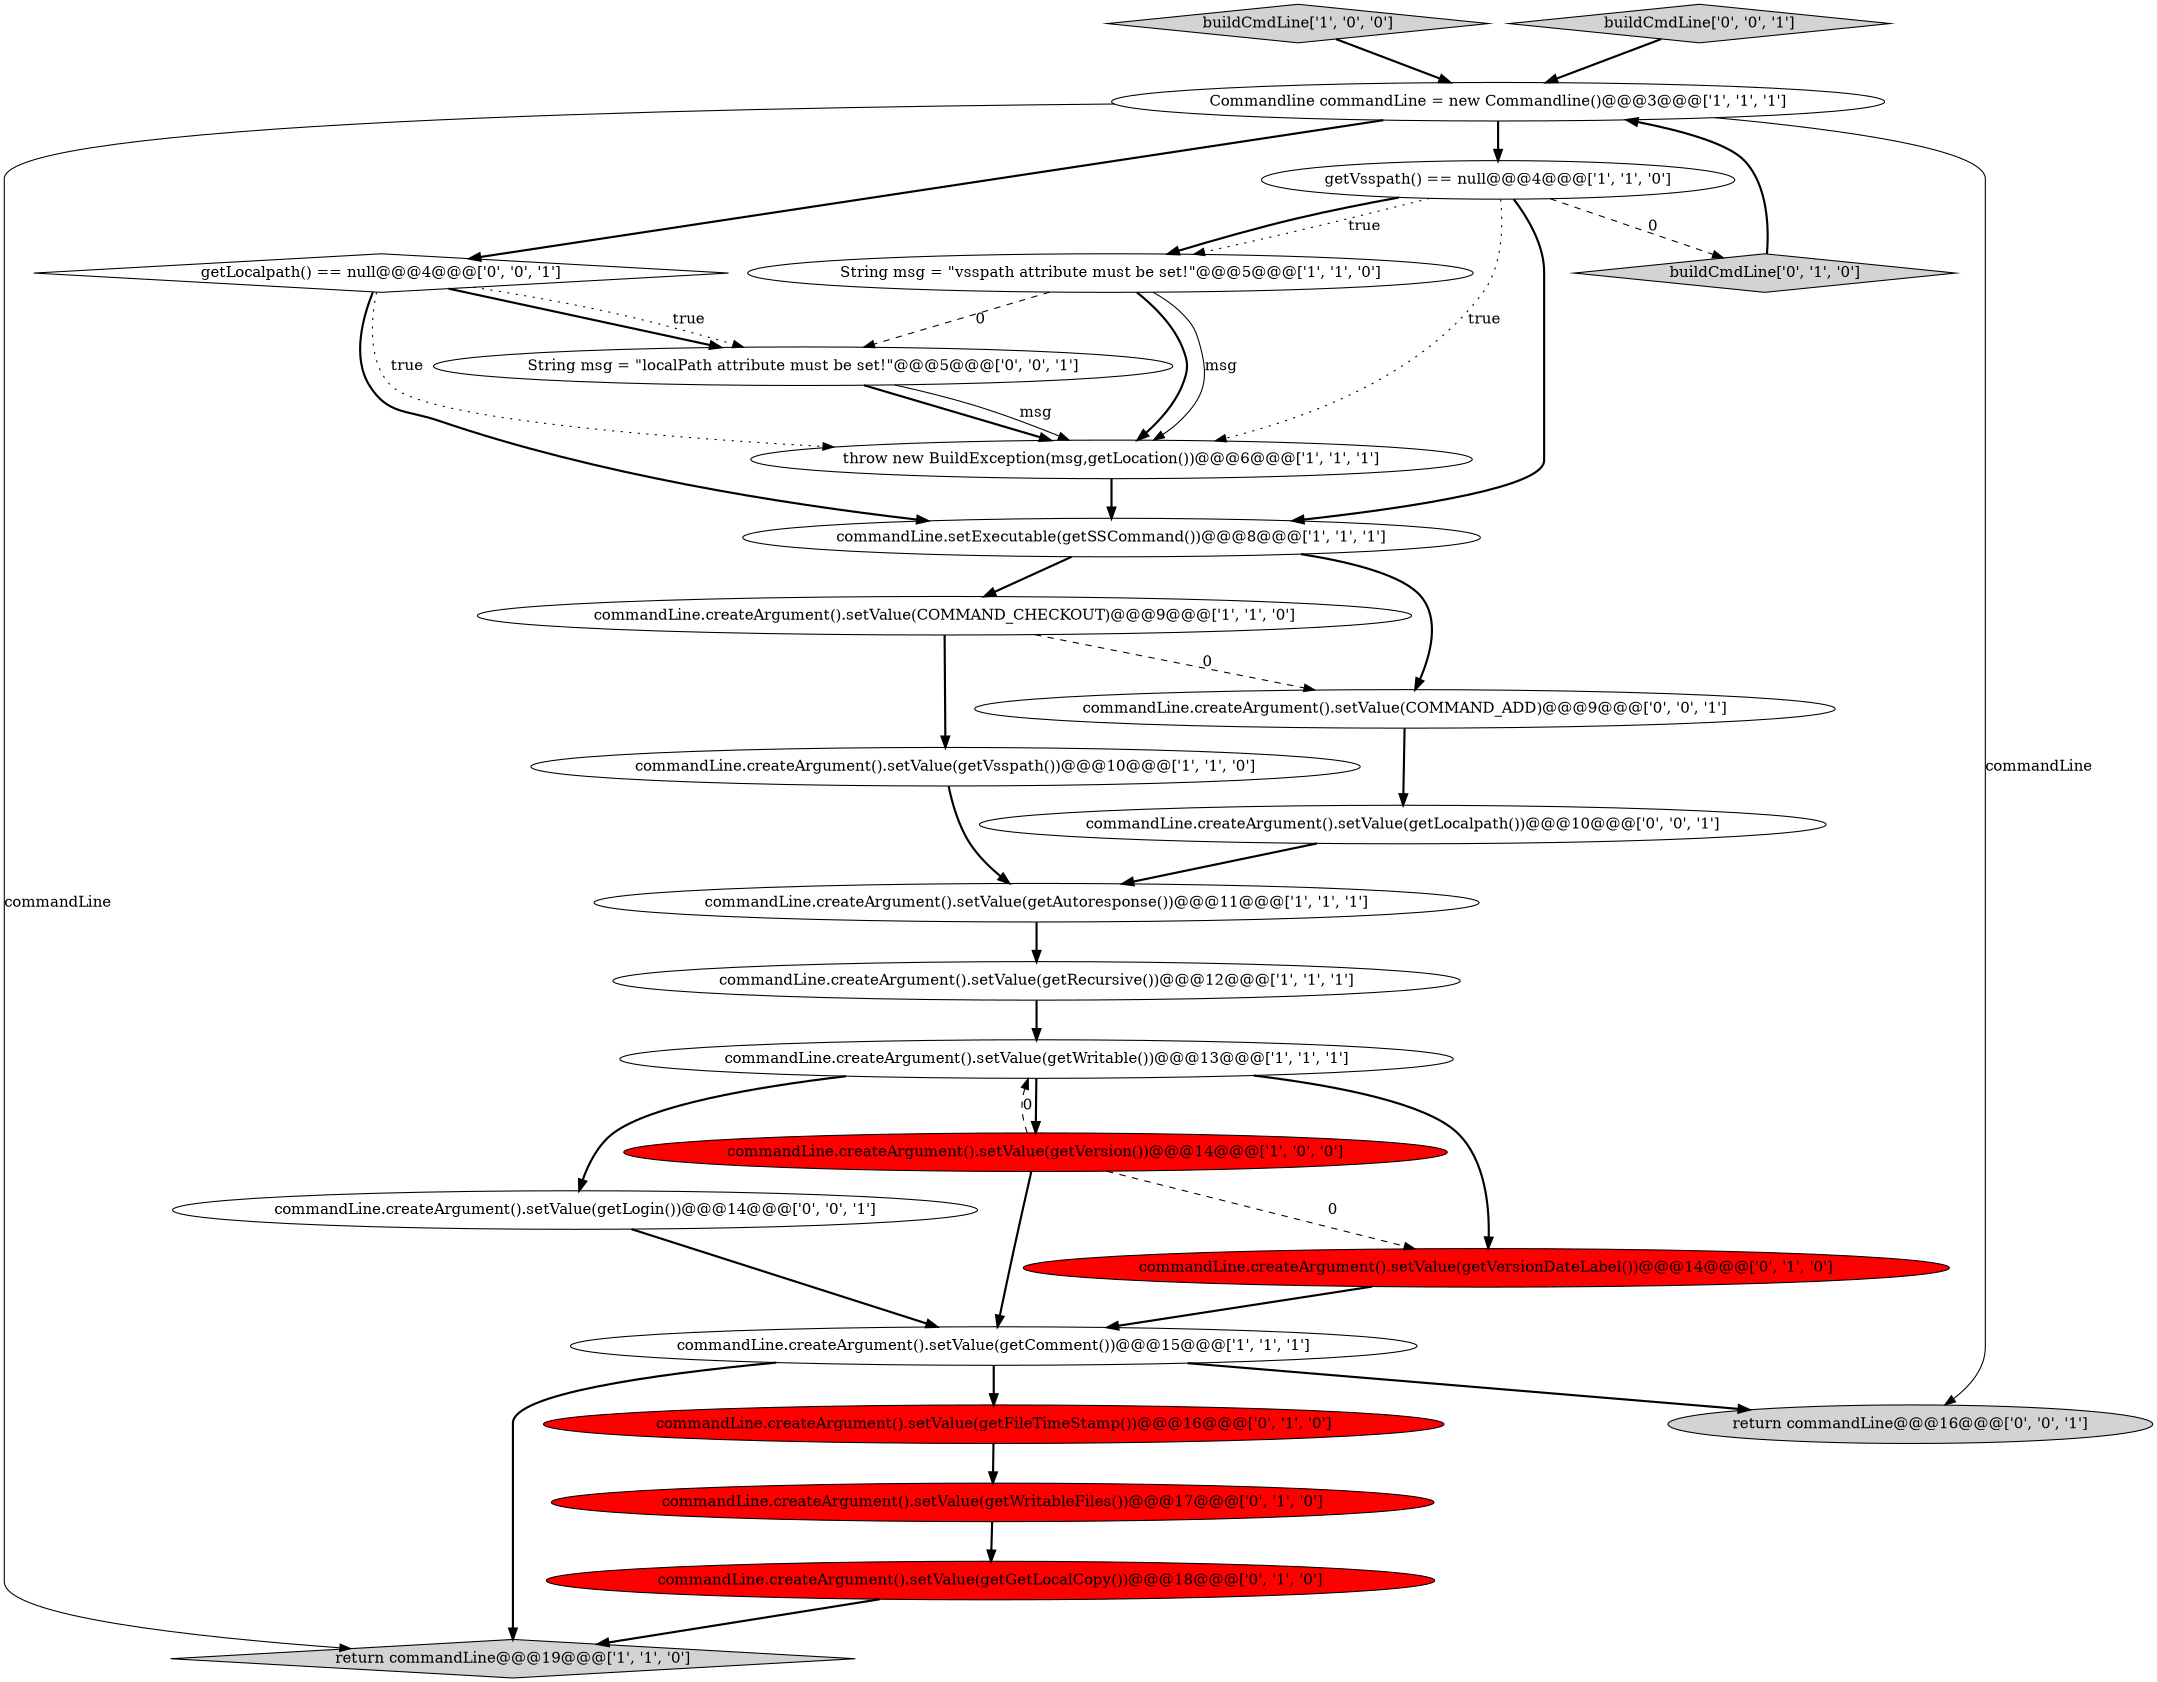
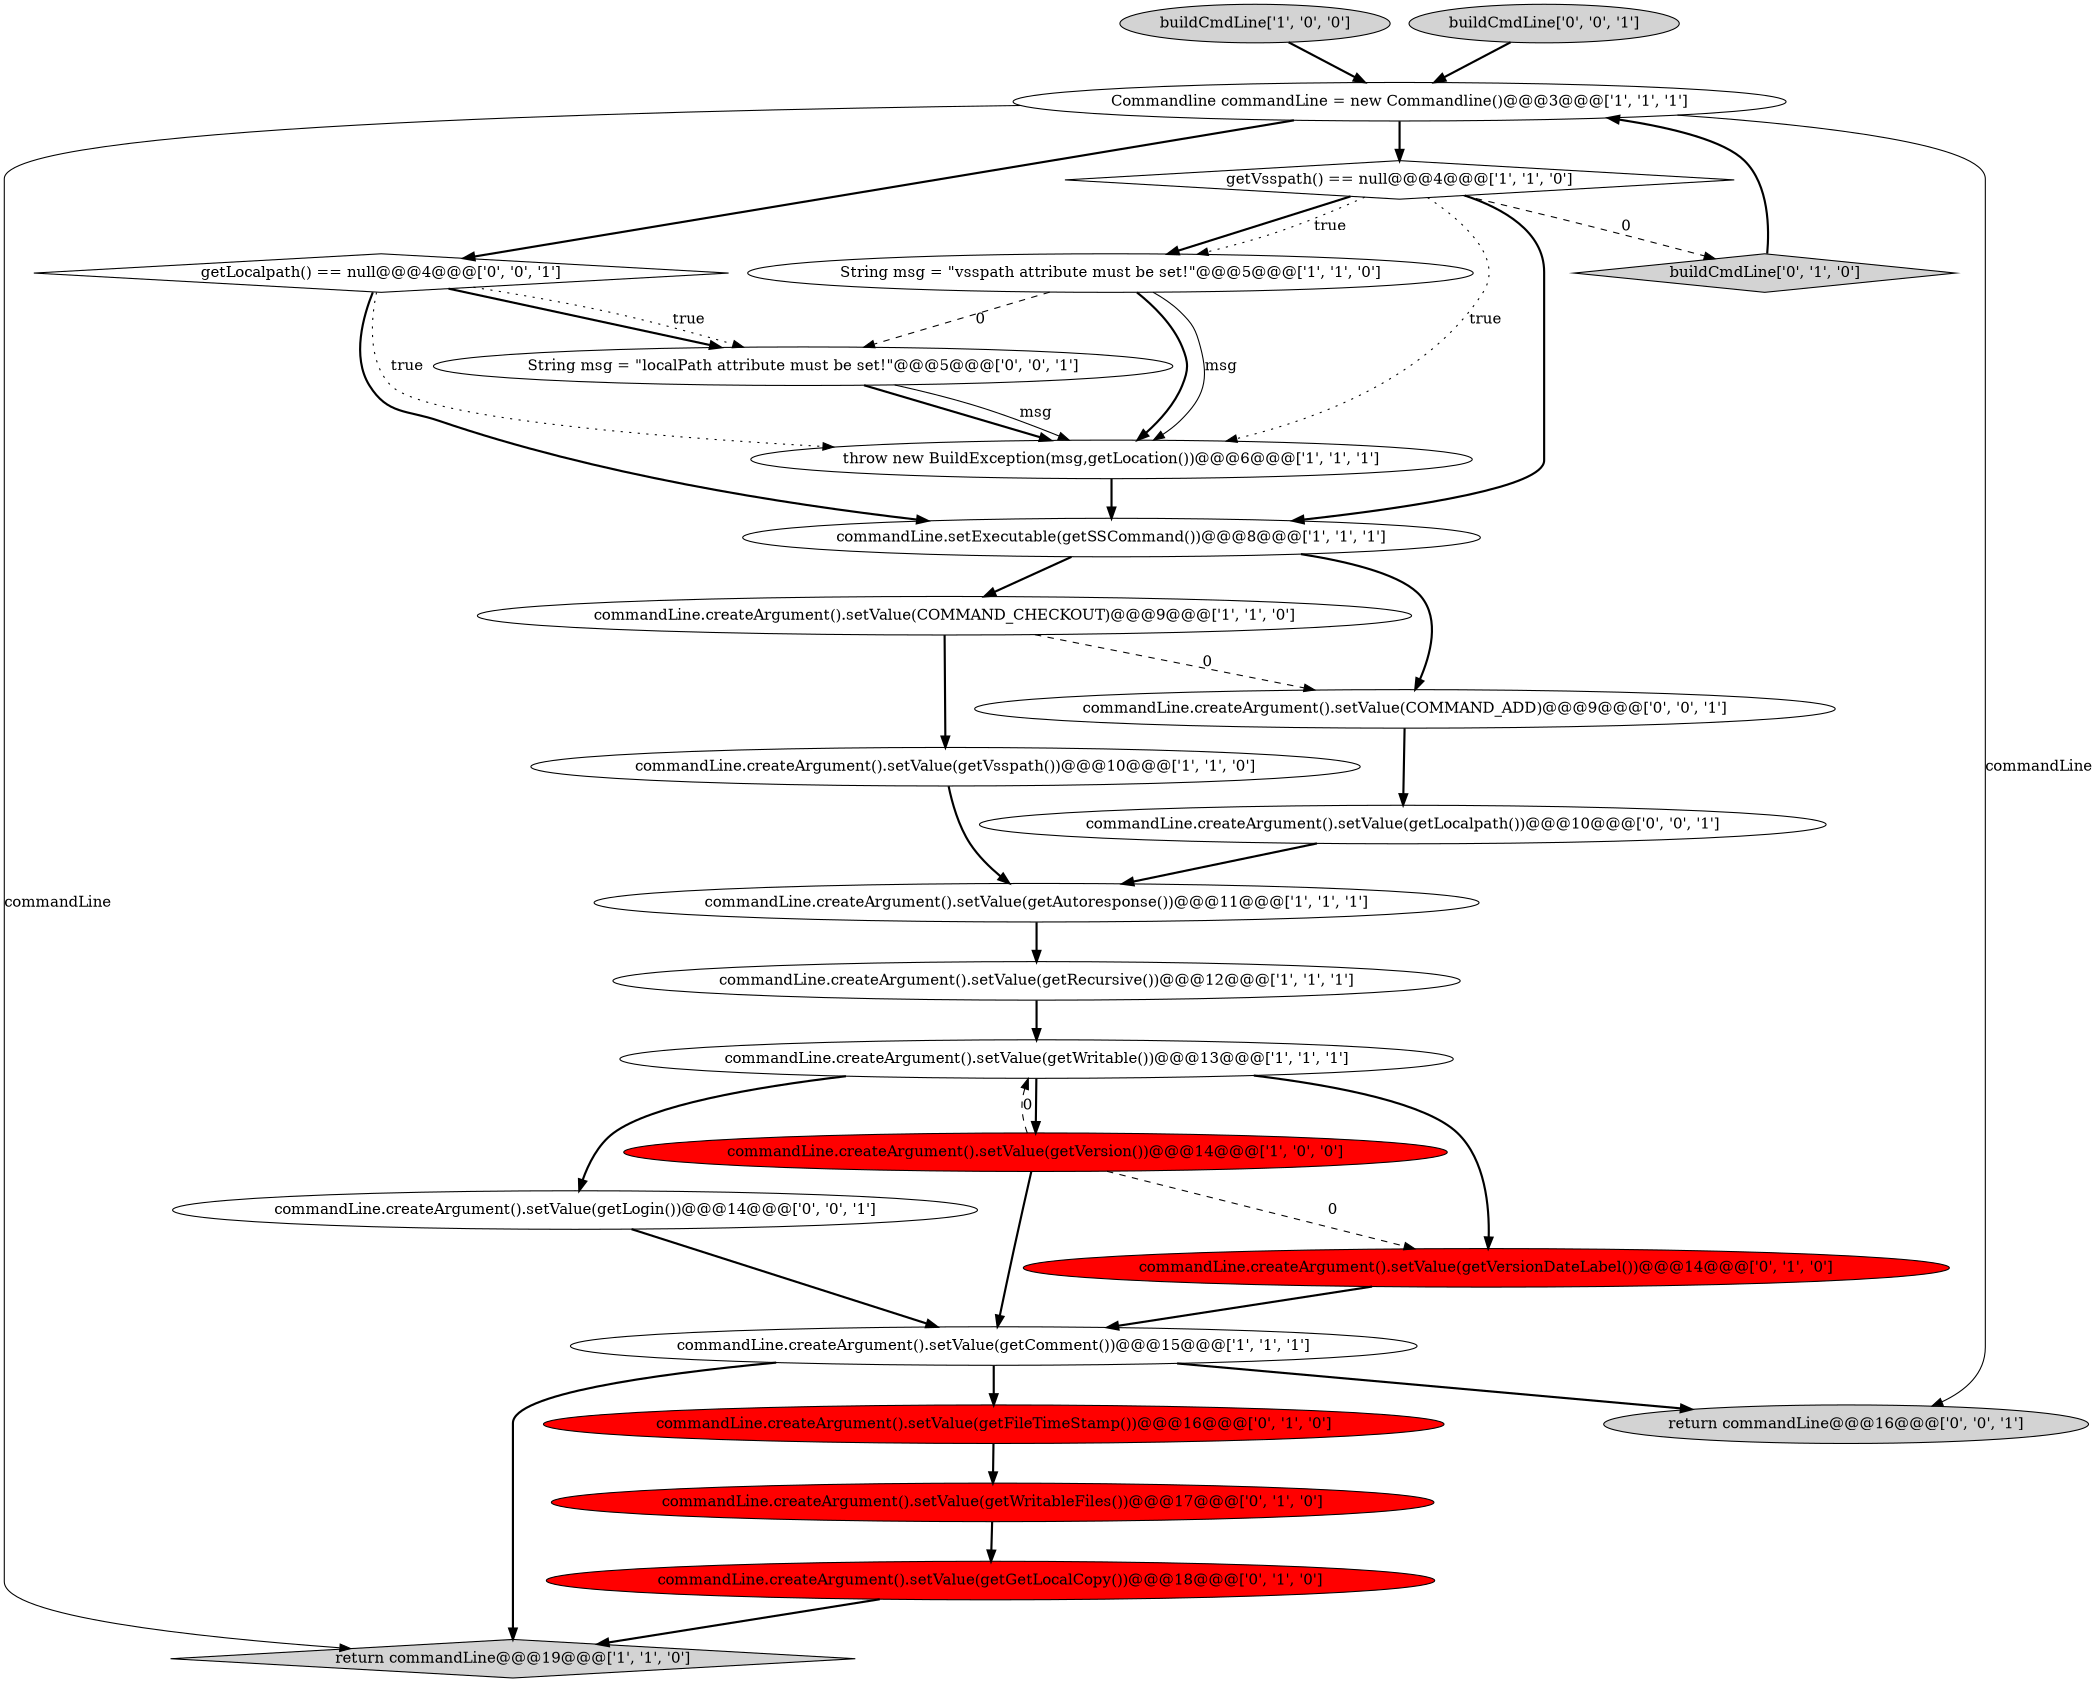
node "buildCmdLine['1', '0', '0']": shape diamond -> ellipse
node "buildCmdLine['0', '0', '1']": shape diamond -> ellipse
node "getVsspath() == null@@@4@@@['1', '1', '0']": shape ellipse -> diamond
